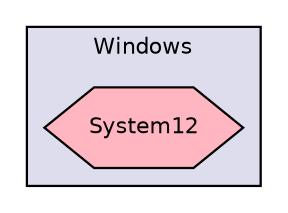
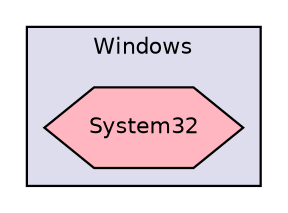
node "System12": label "System12" -> "System32"
